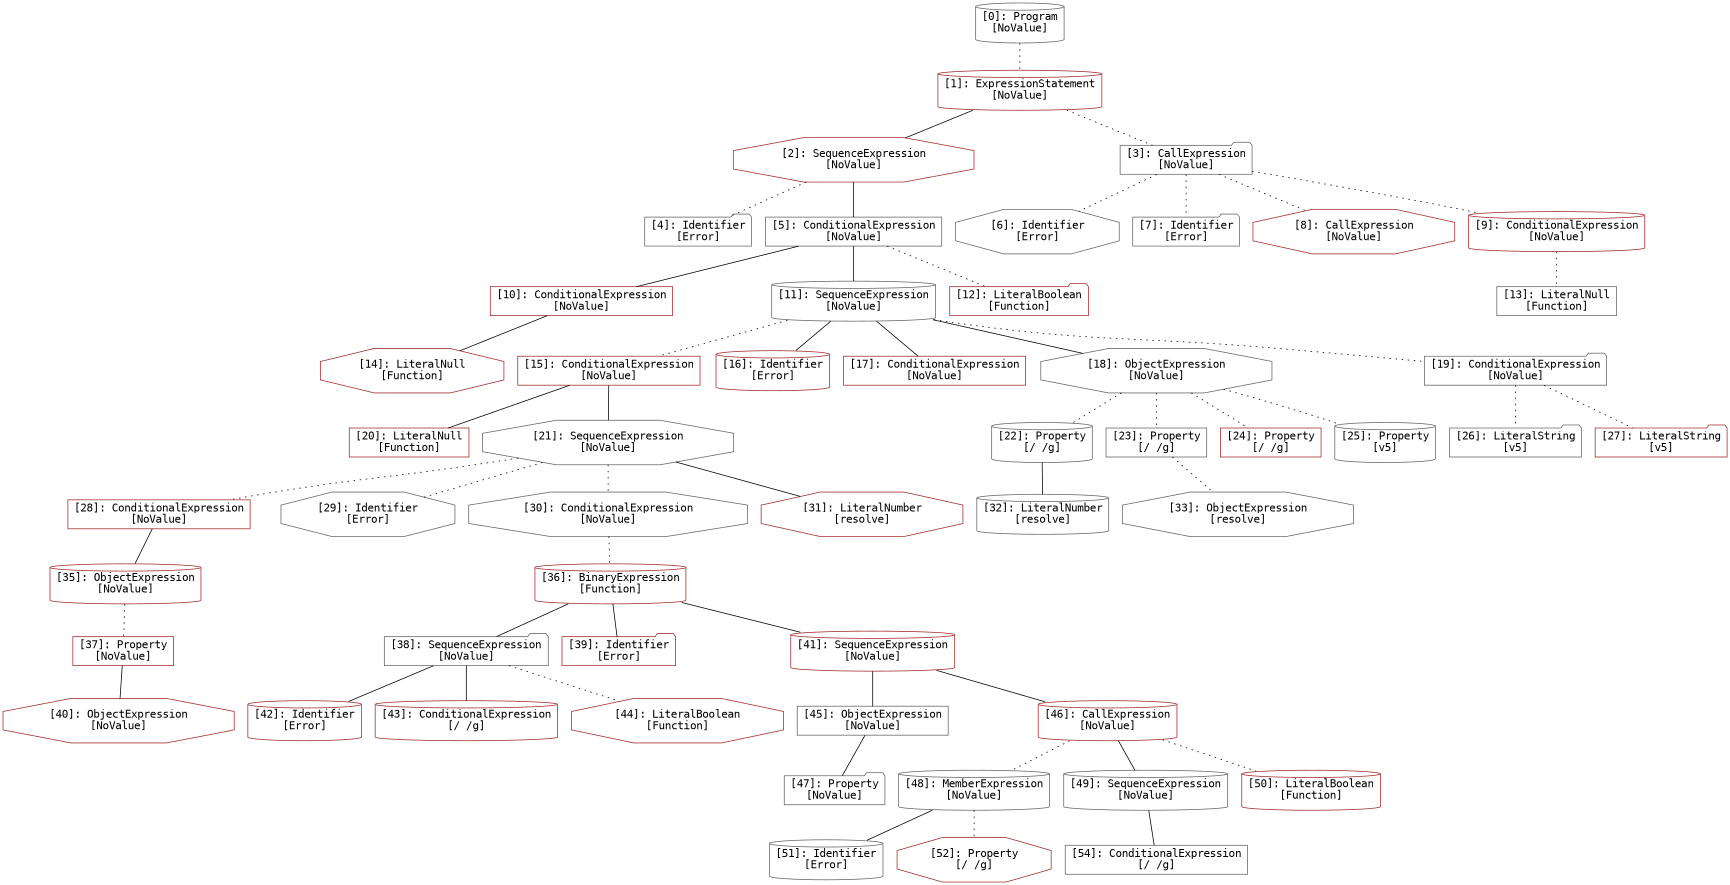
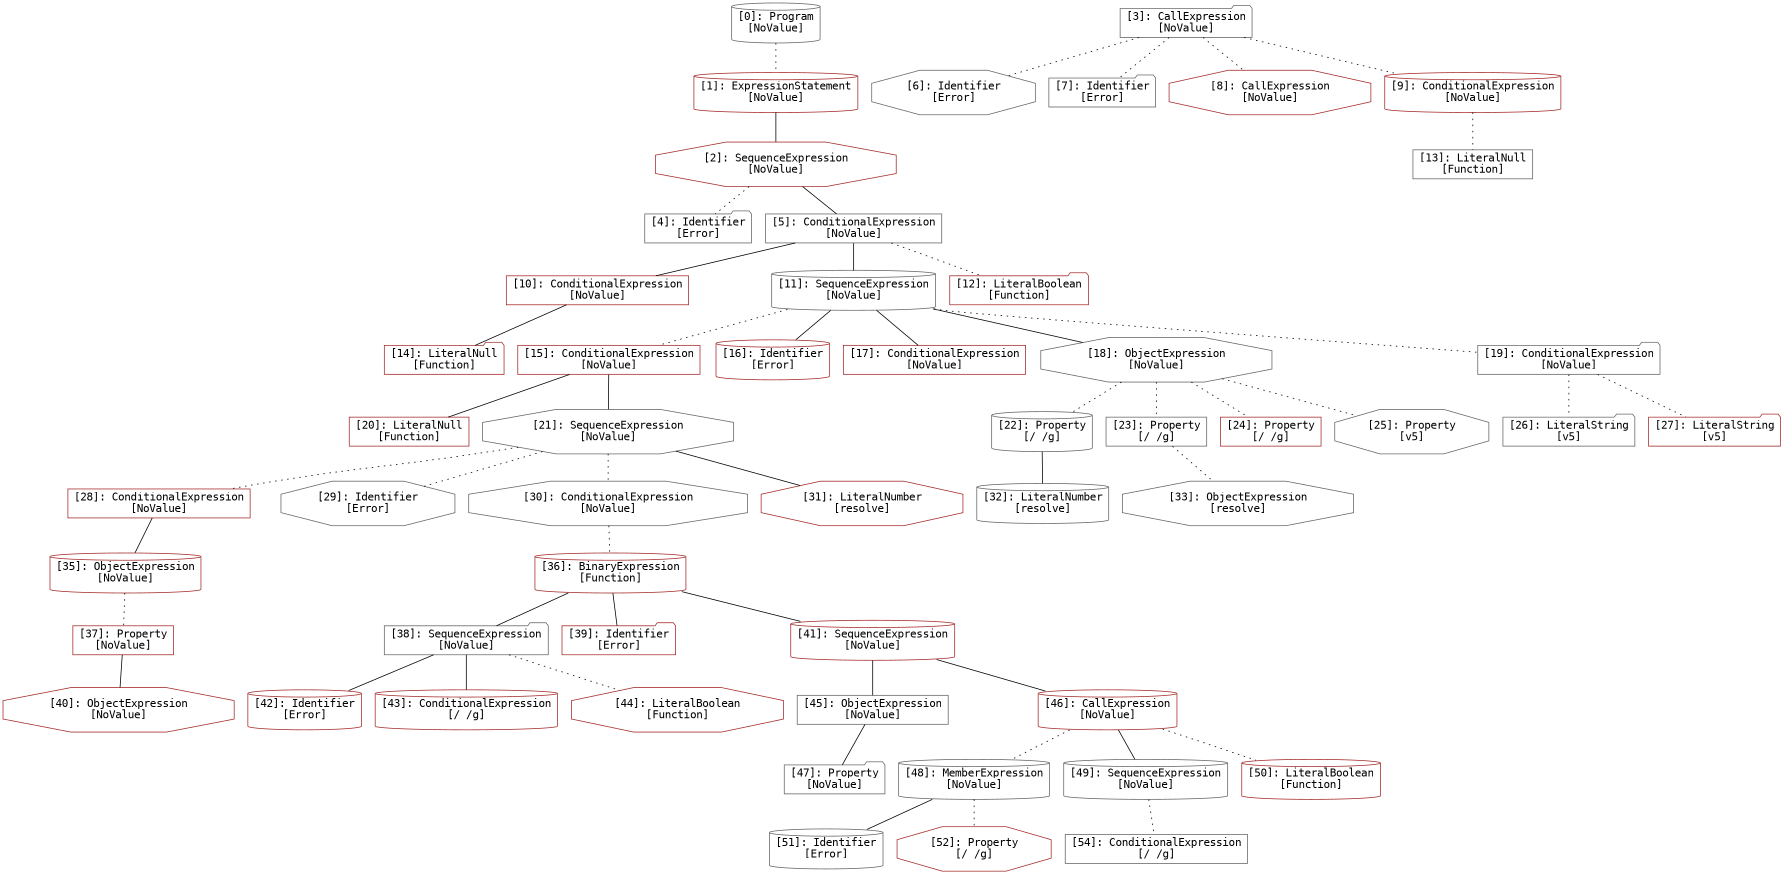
edge "[1]: ExpressionStatement [NoValue]" -- "[3]: CallExpression [NoValue]": removed
node "[14]: LiteralNull [Function]": shape octagon -> folder
node "[25]: Property [v5]": shape cylinder -> octagon
edge "[49]: SequenceExpression [NoValue]" -- "[54]: ConditionalExpression [/ /g]": style solid -> dotted
